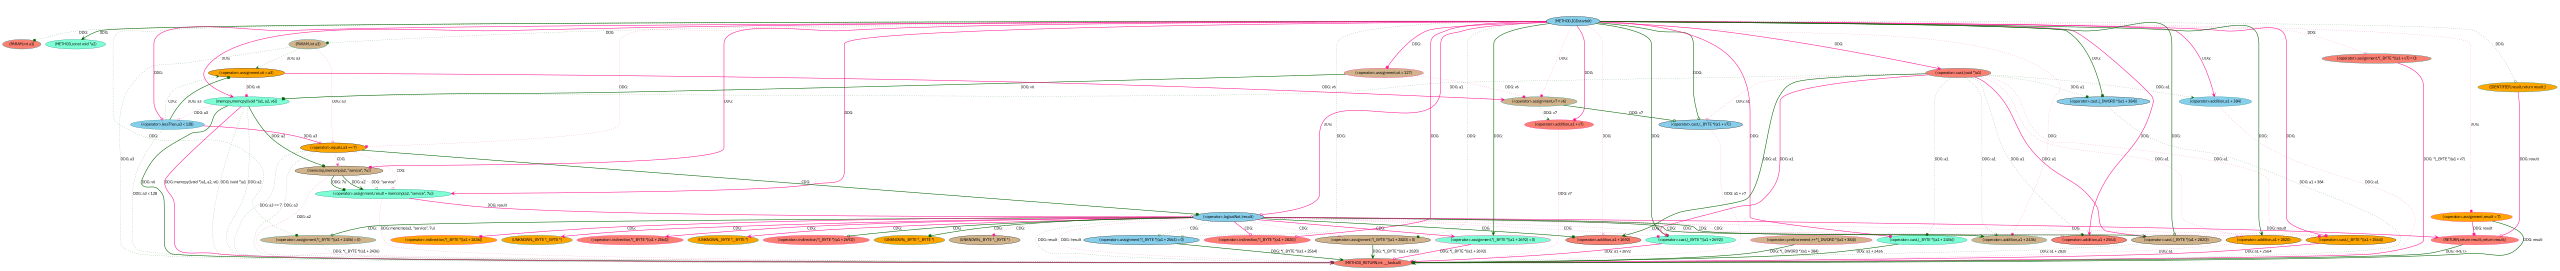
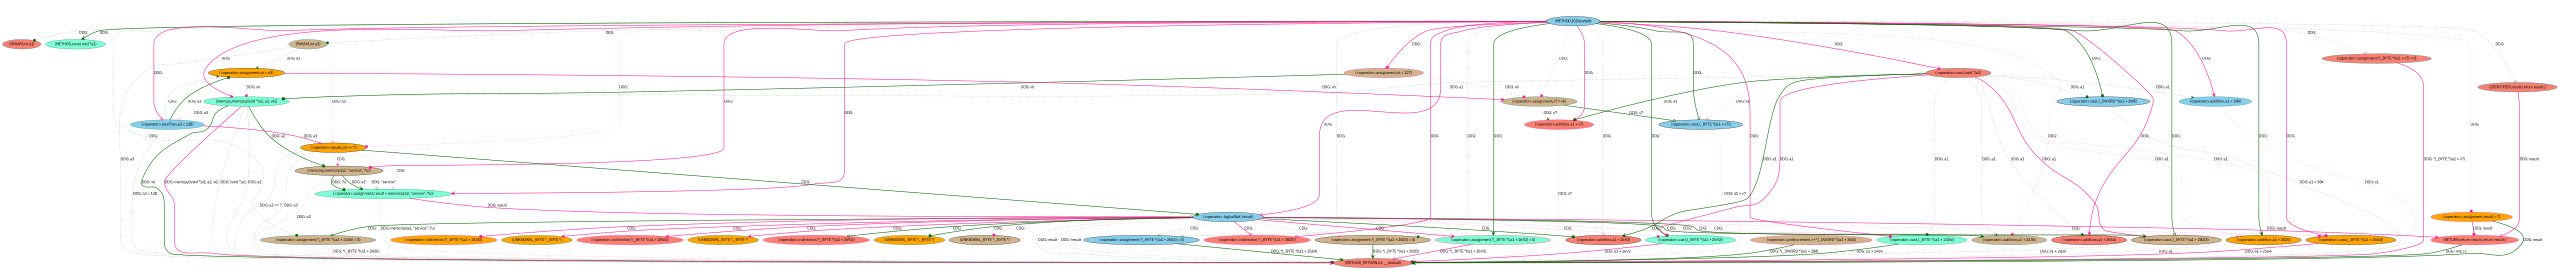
edge "(<operator>.cast,(void *)a1)" -> "(<operator>.addition,a1 + v7)": added, label "DDG: a1"
node "(IDENTIFIER,result,return result;)": fillcolor orange -> salmon
